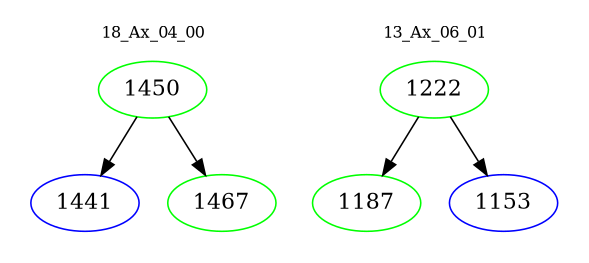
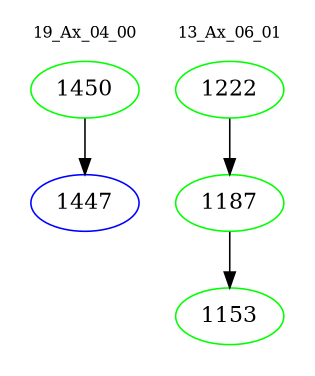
cluster "18_Ax_04_00": label "18_Ax_04_00" -> "19_Ax_04_00"
edge "1222" -> "1153": now "1187" -> "1153"
node "1441": label "1441" -> "1447"
node "1467": removed
node "1153": color blue -> green
